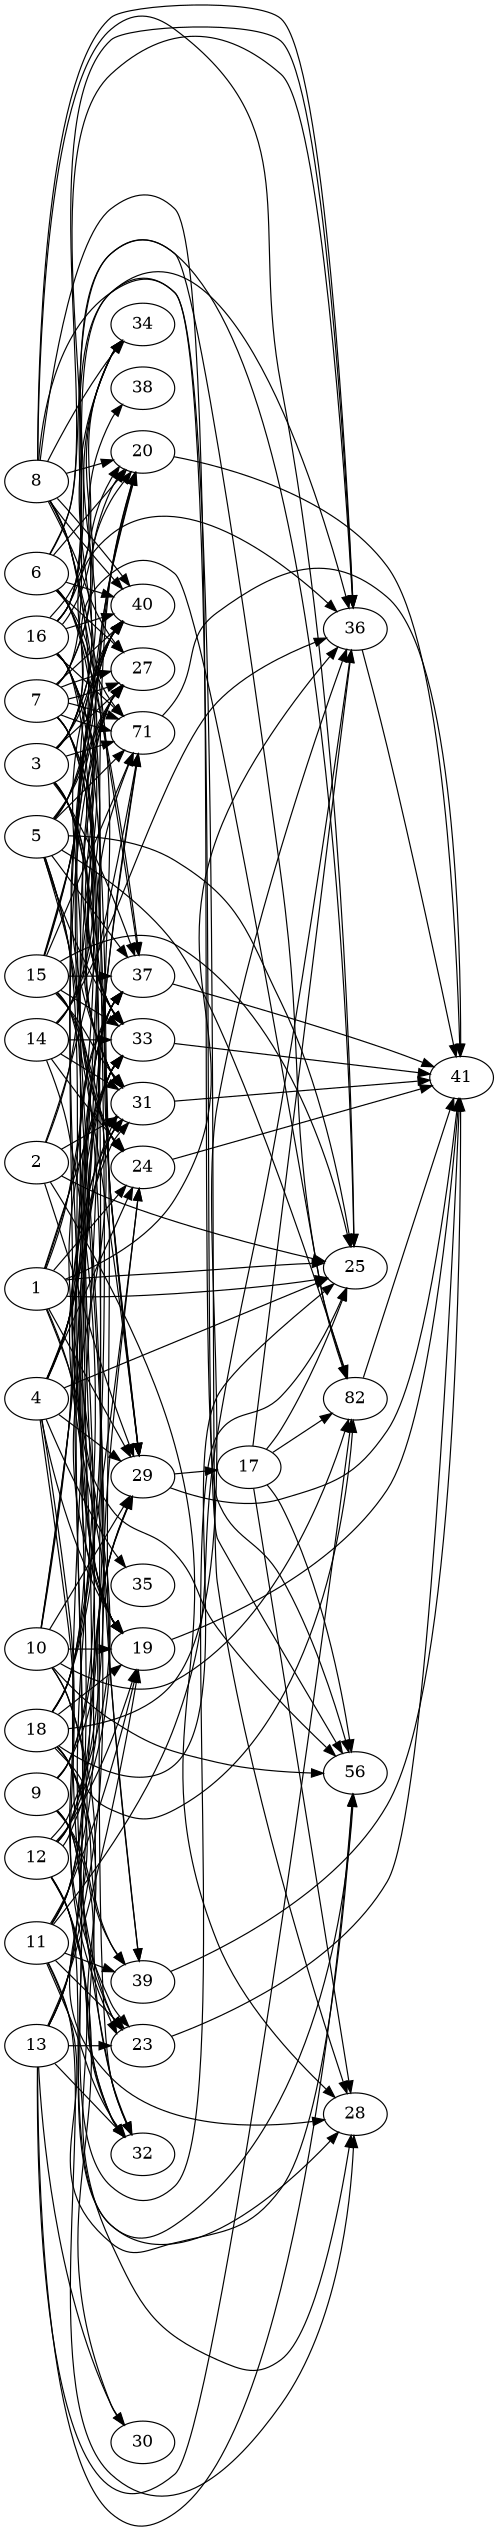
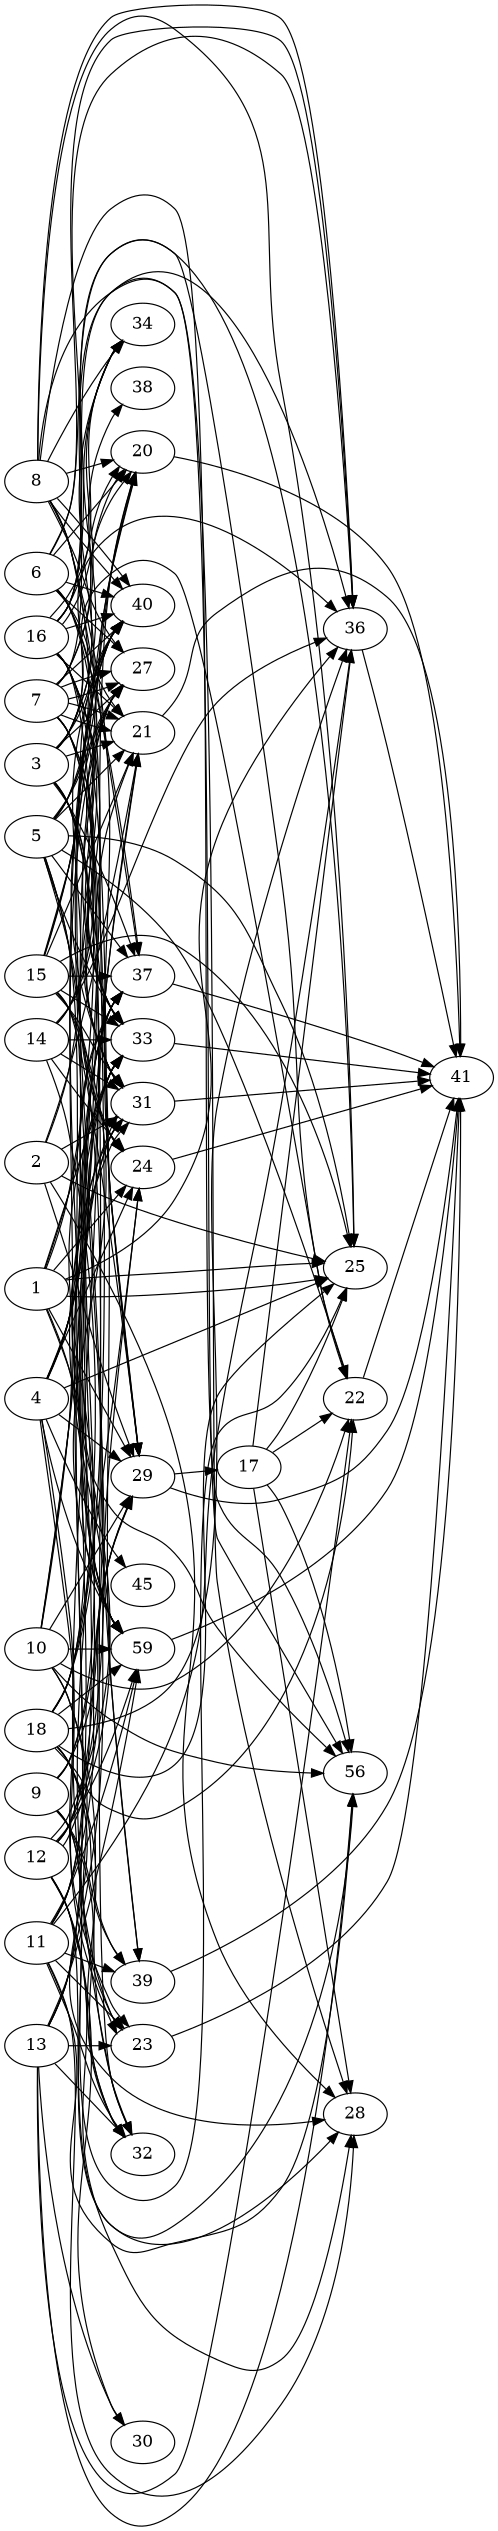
node "71": label "71" -> "21"
node "82": label "82" -> "22"
node "35": label "35" -> "45"
node "19": label "19" -> "59"
